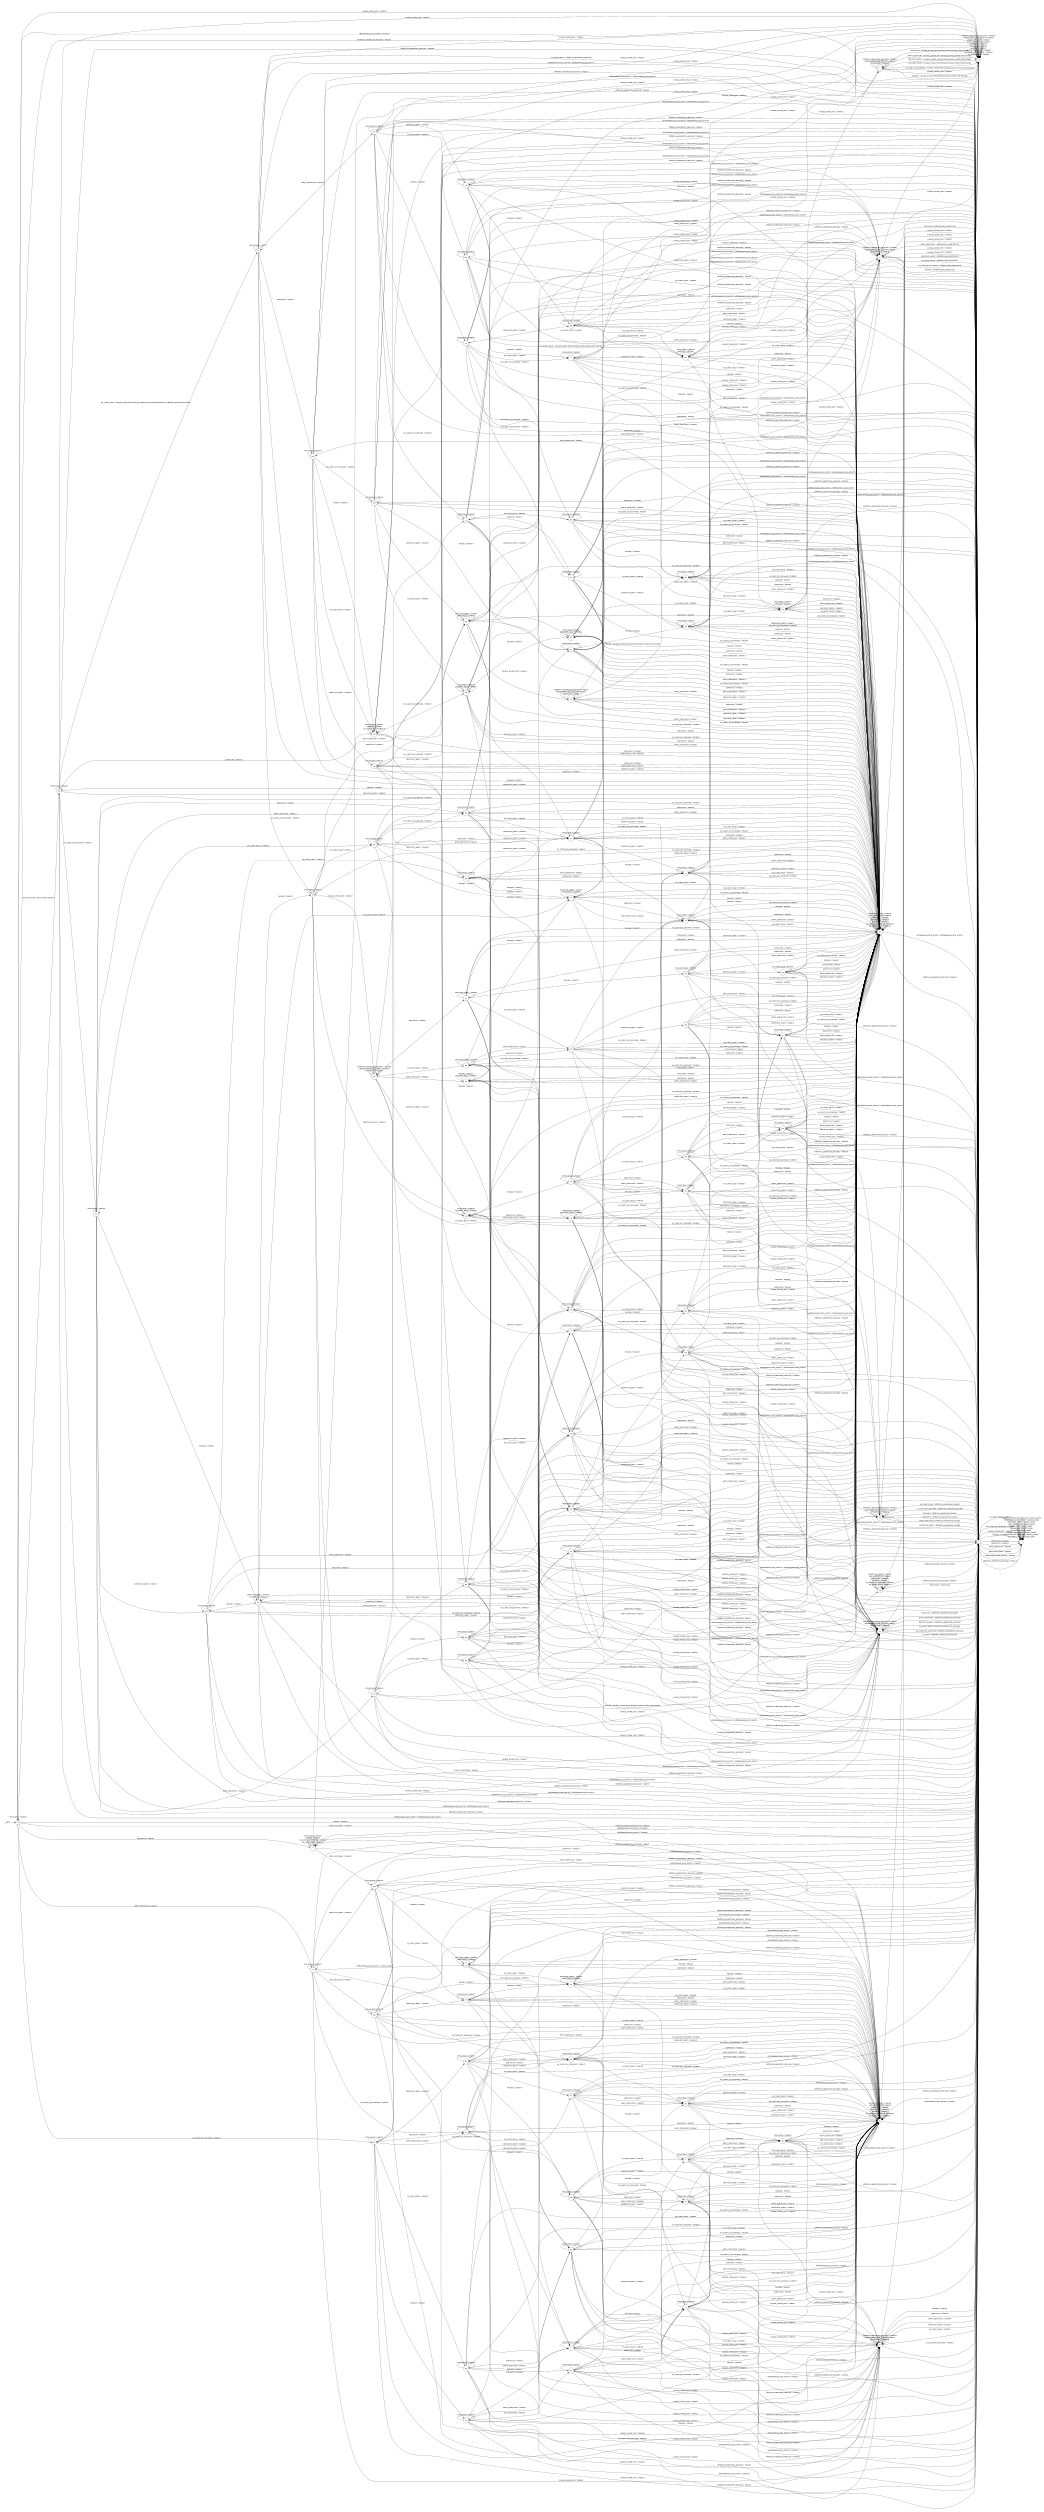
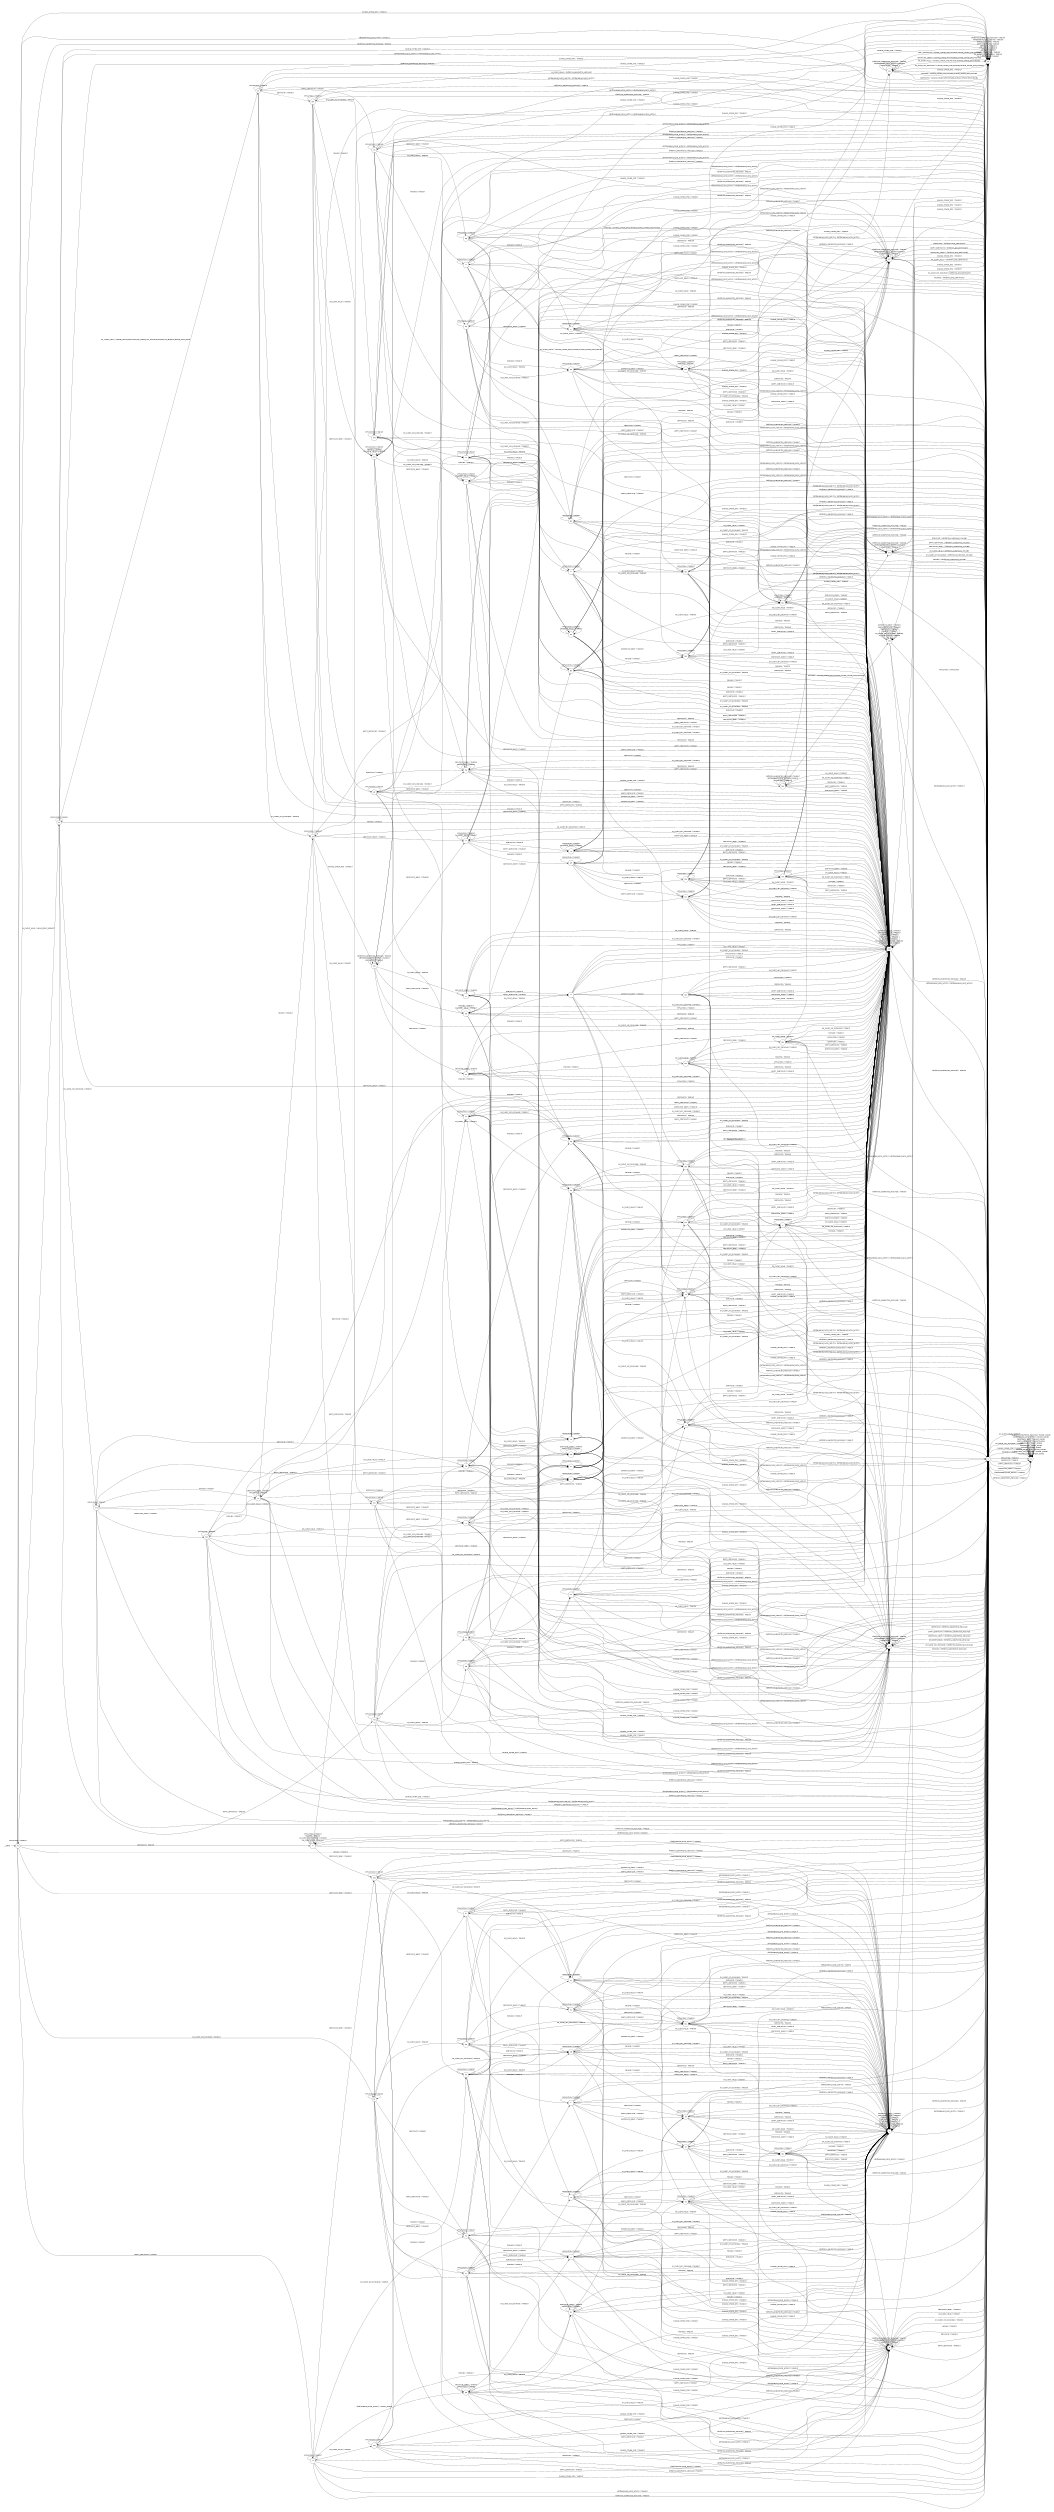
edge "s86" -> "s93": now "s86" -> "s47"
edge "s2" -> "s18": removed, label "CERTIFICATE / TIMEOUT"
